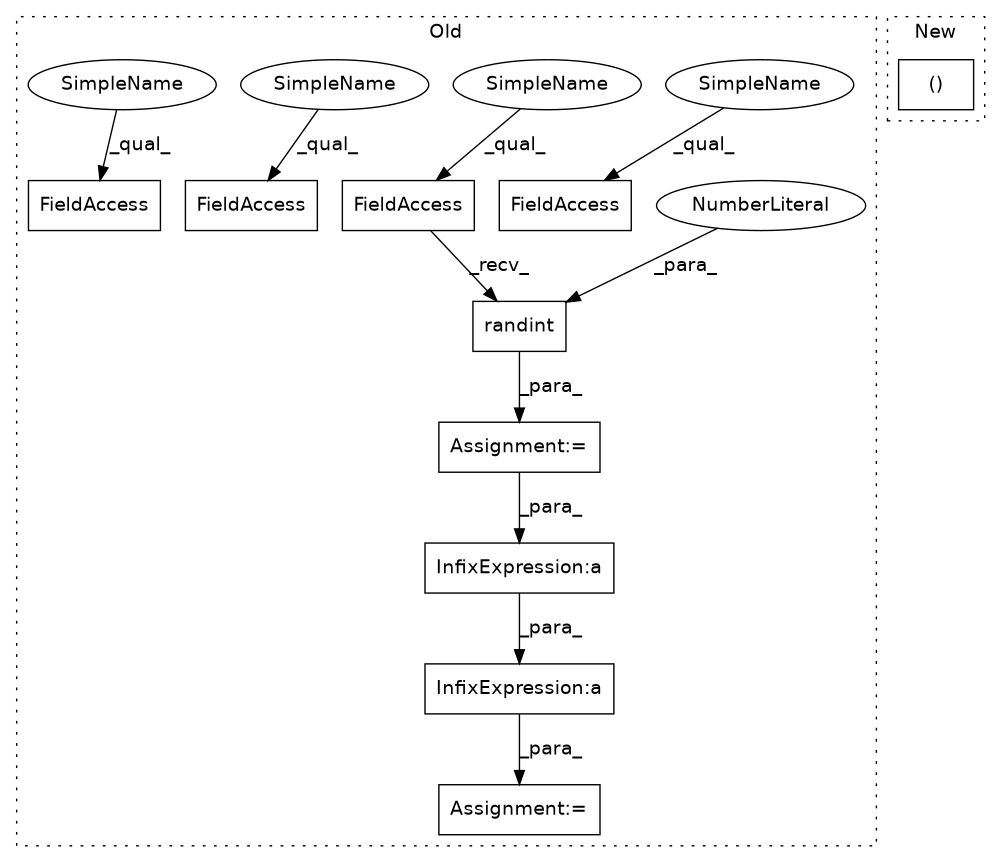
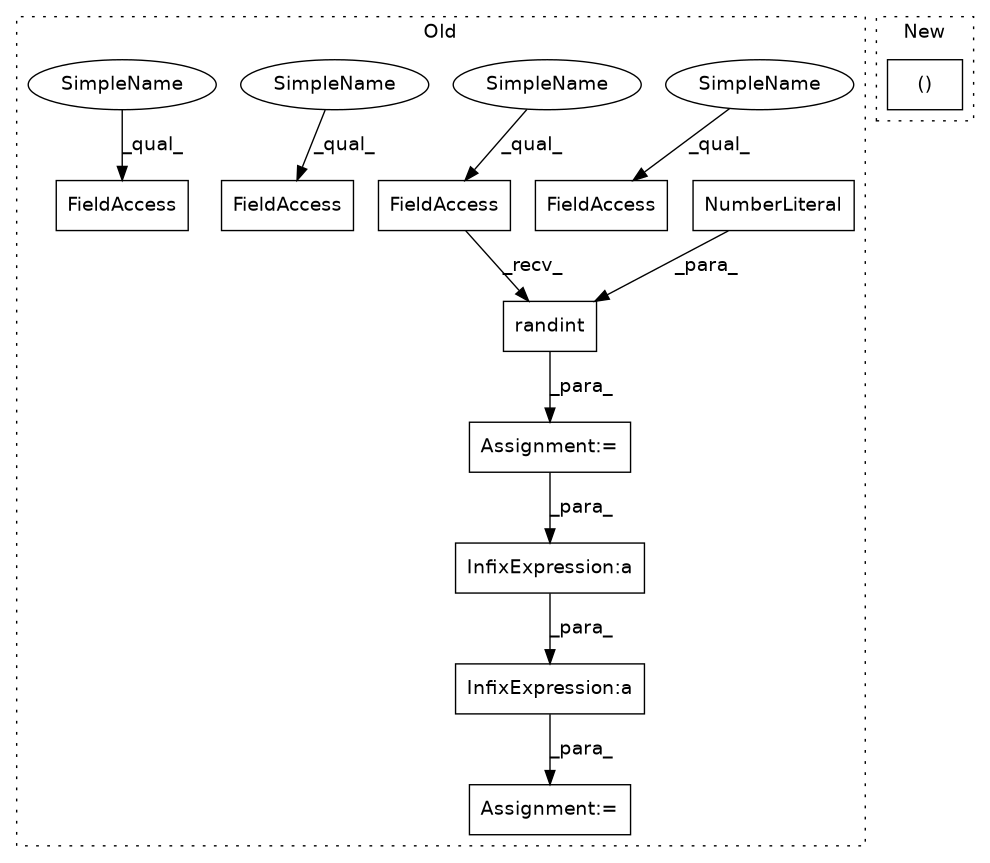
node "NumberLiteral": shape ellipse -> box
